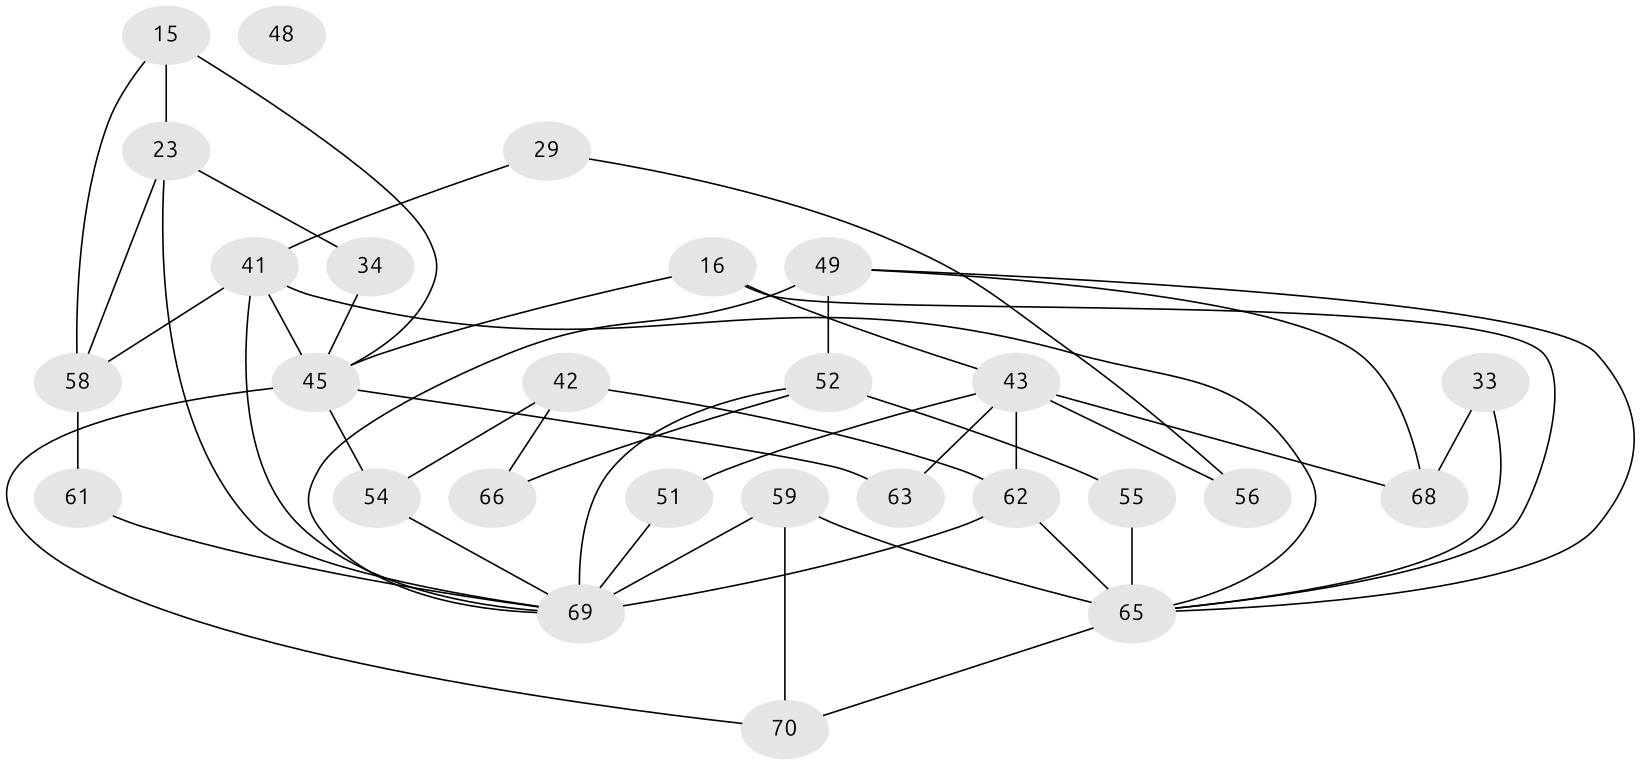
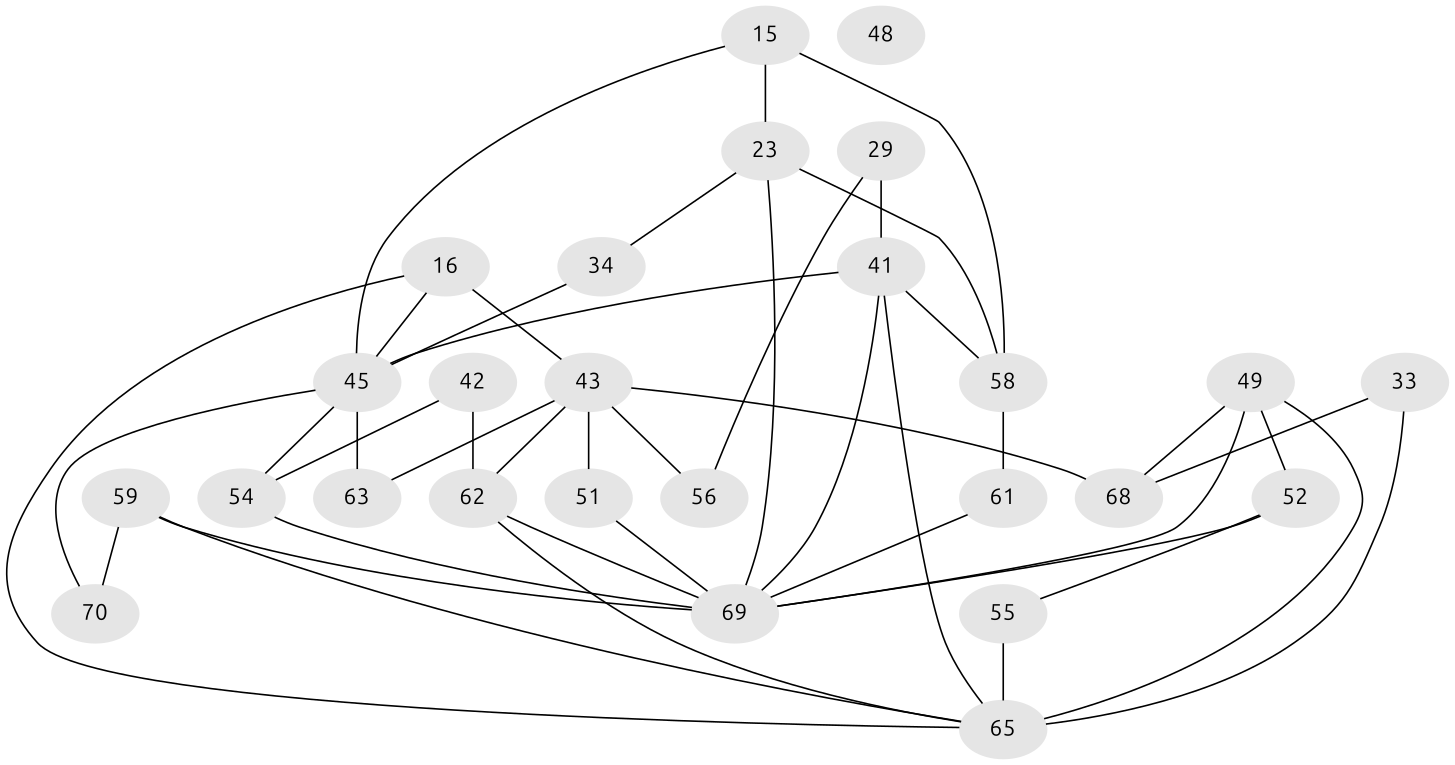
node "66": removed
edge "65" -- "70": removed
